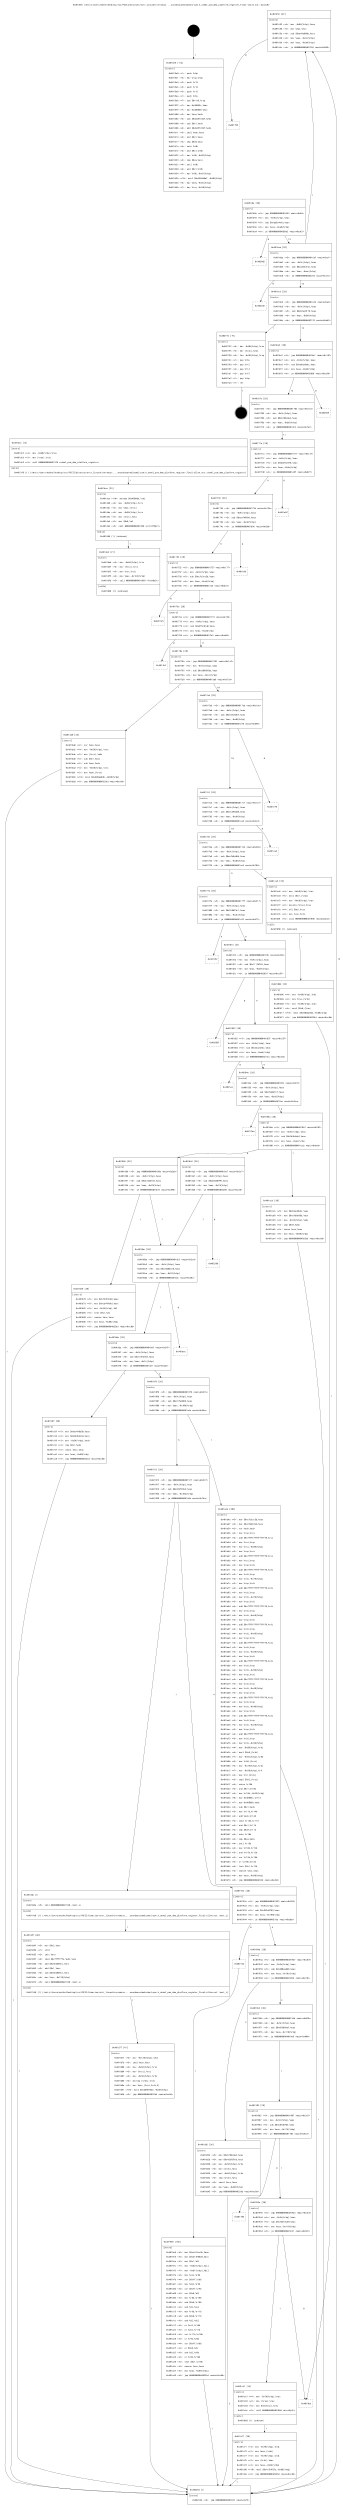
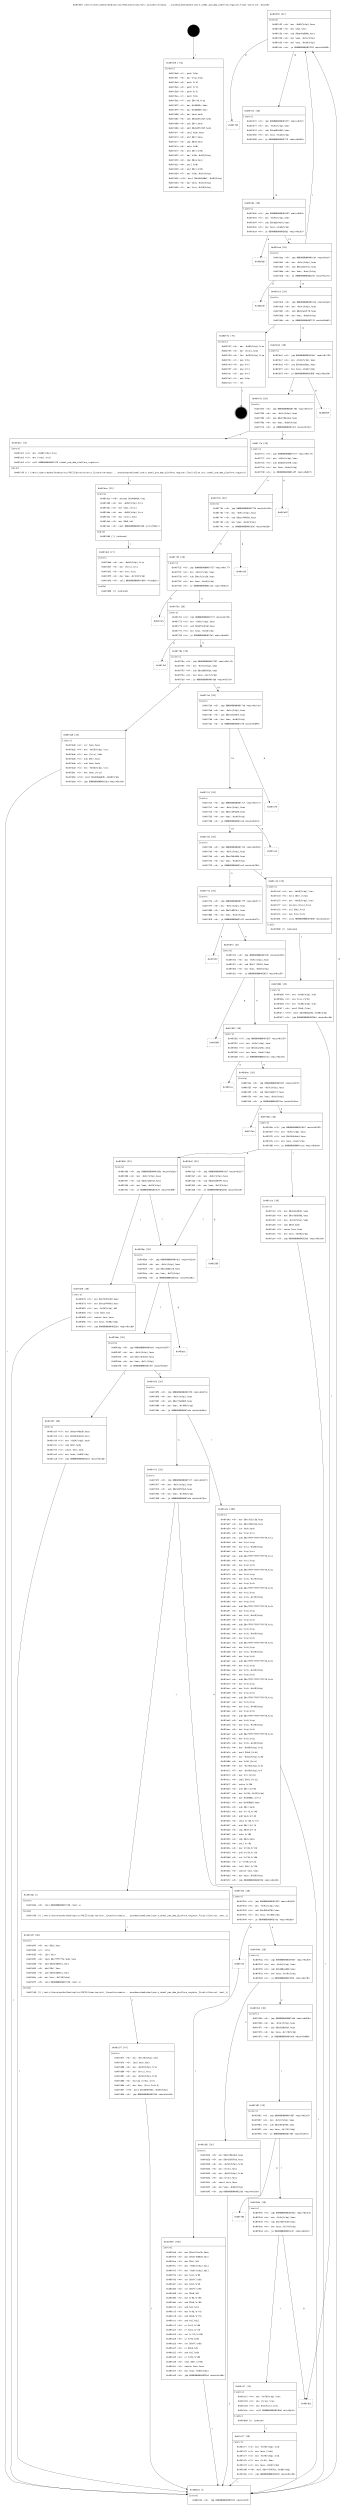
node "0x401672 [28]": added
edge "0x4016fe [28]" -> "0x401dc2 [12]": added, label "1"
